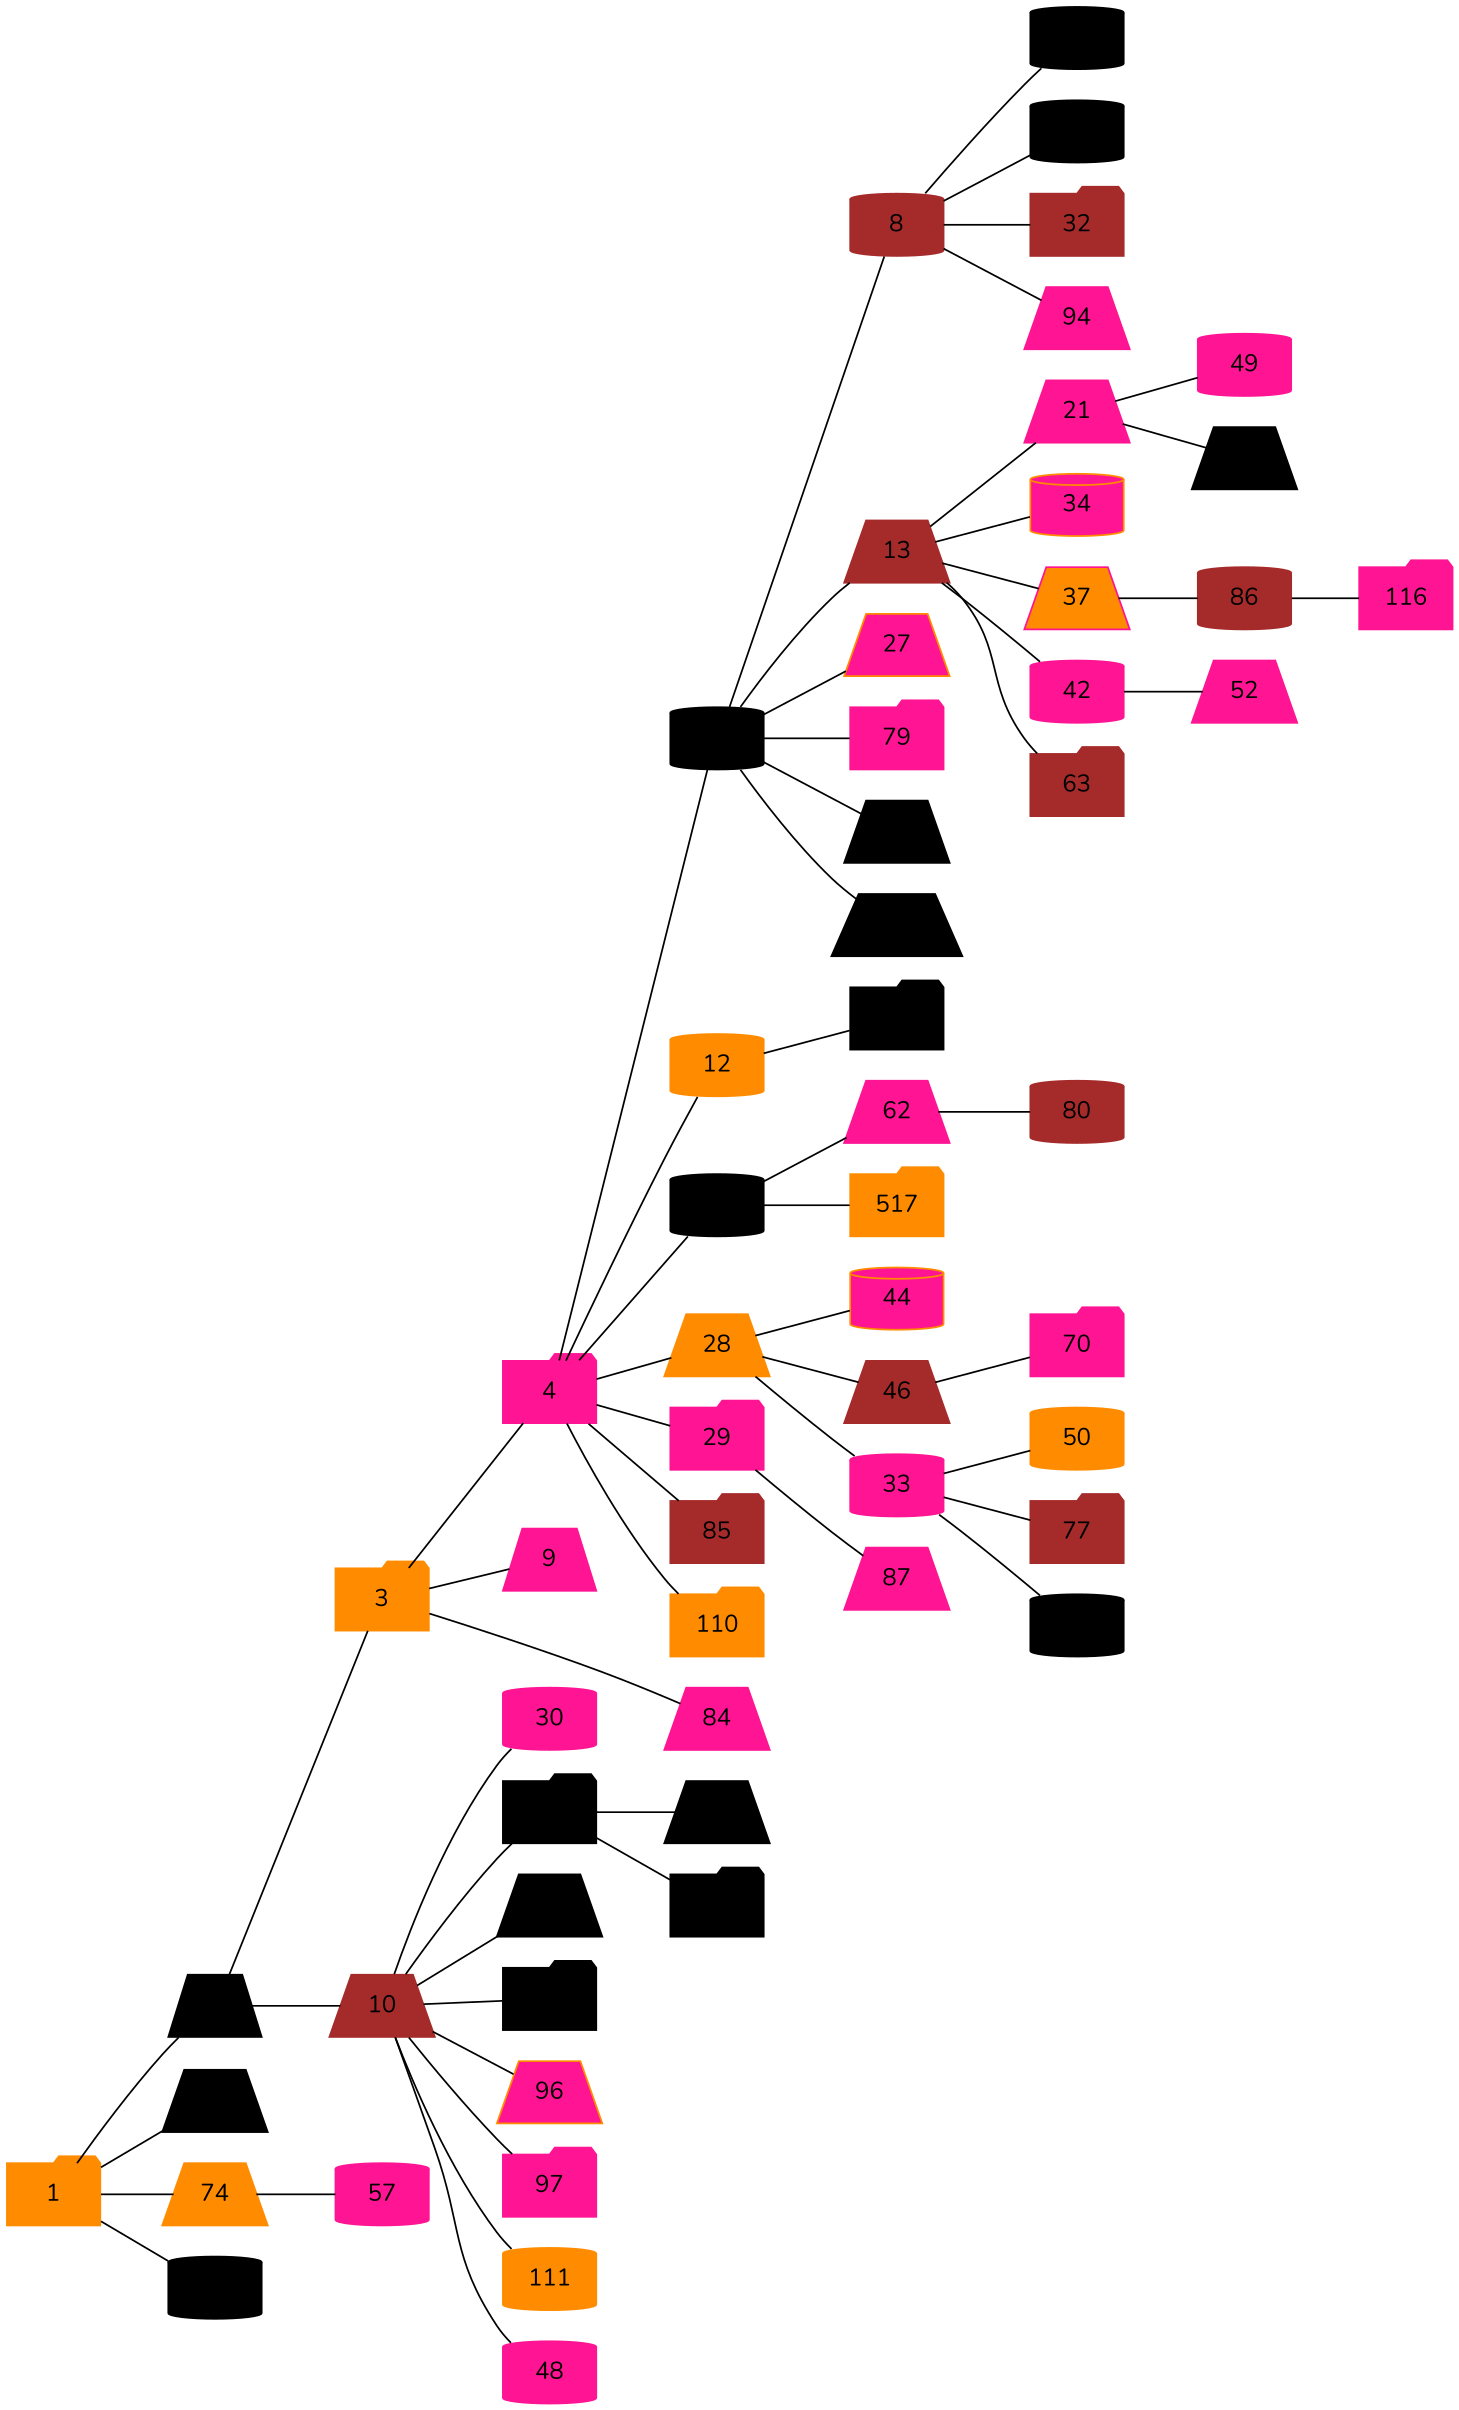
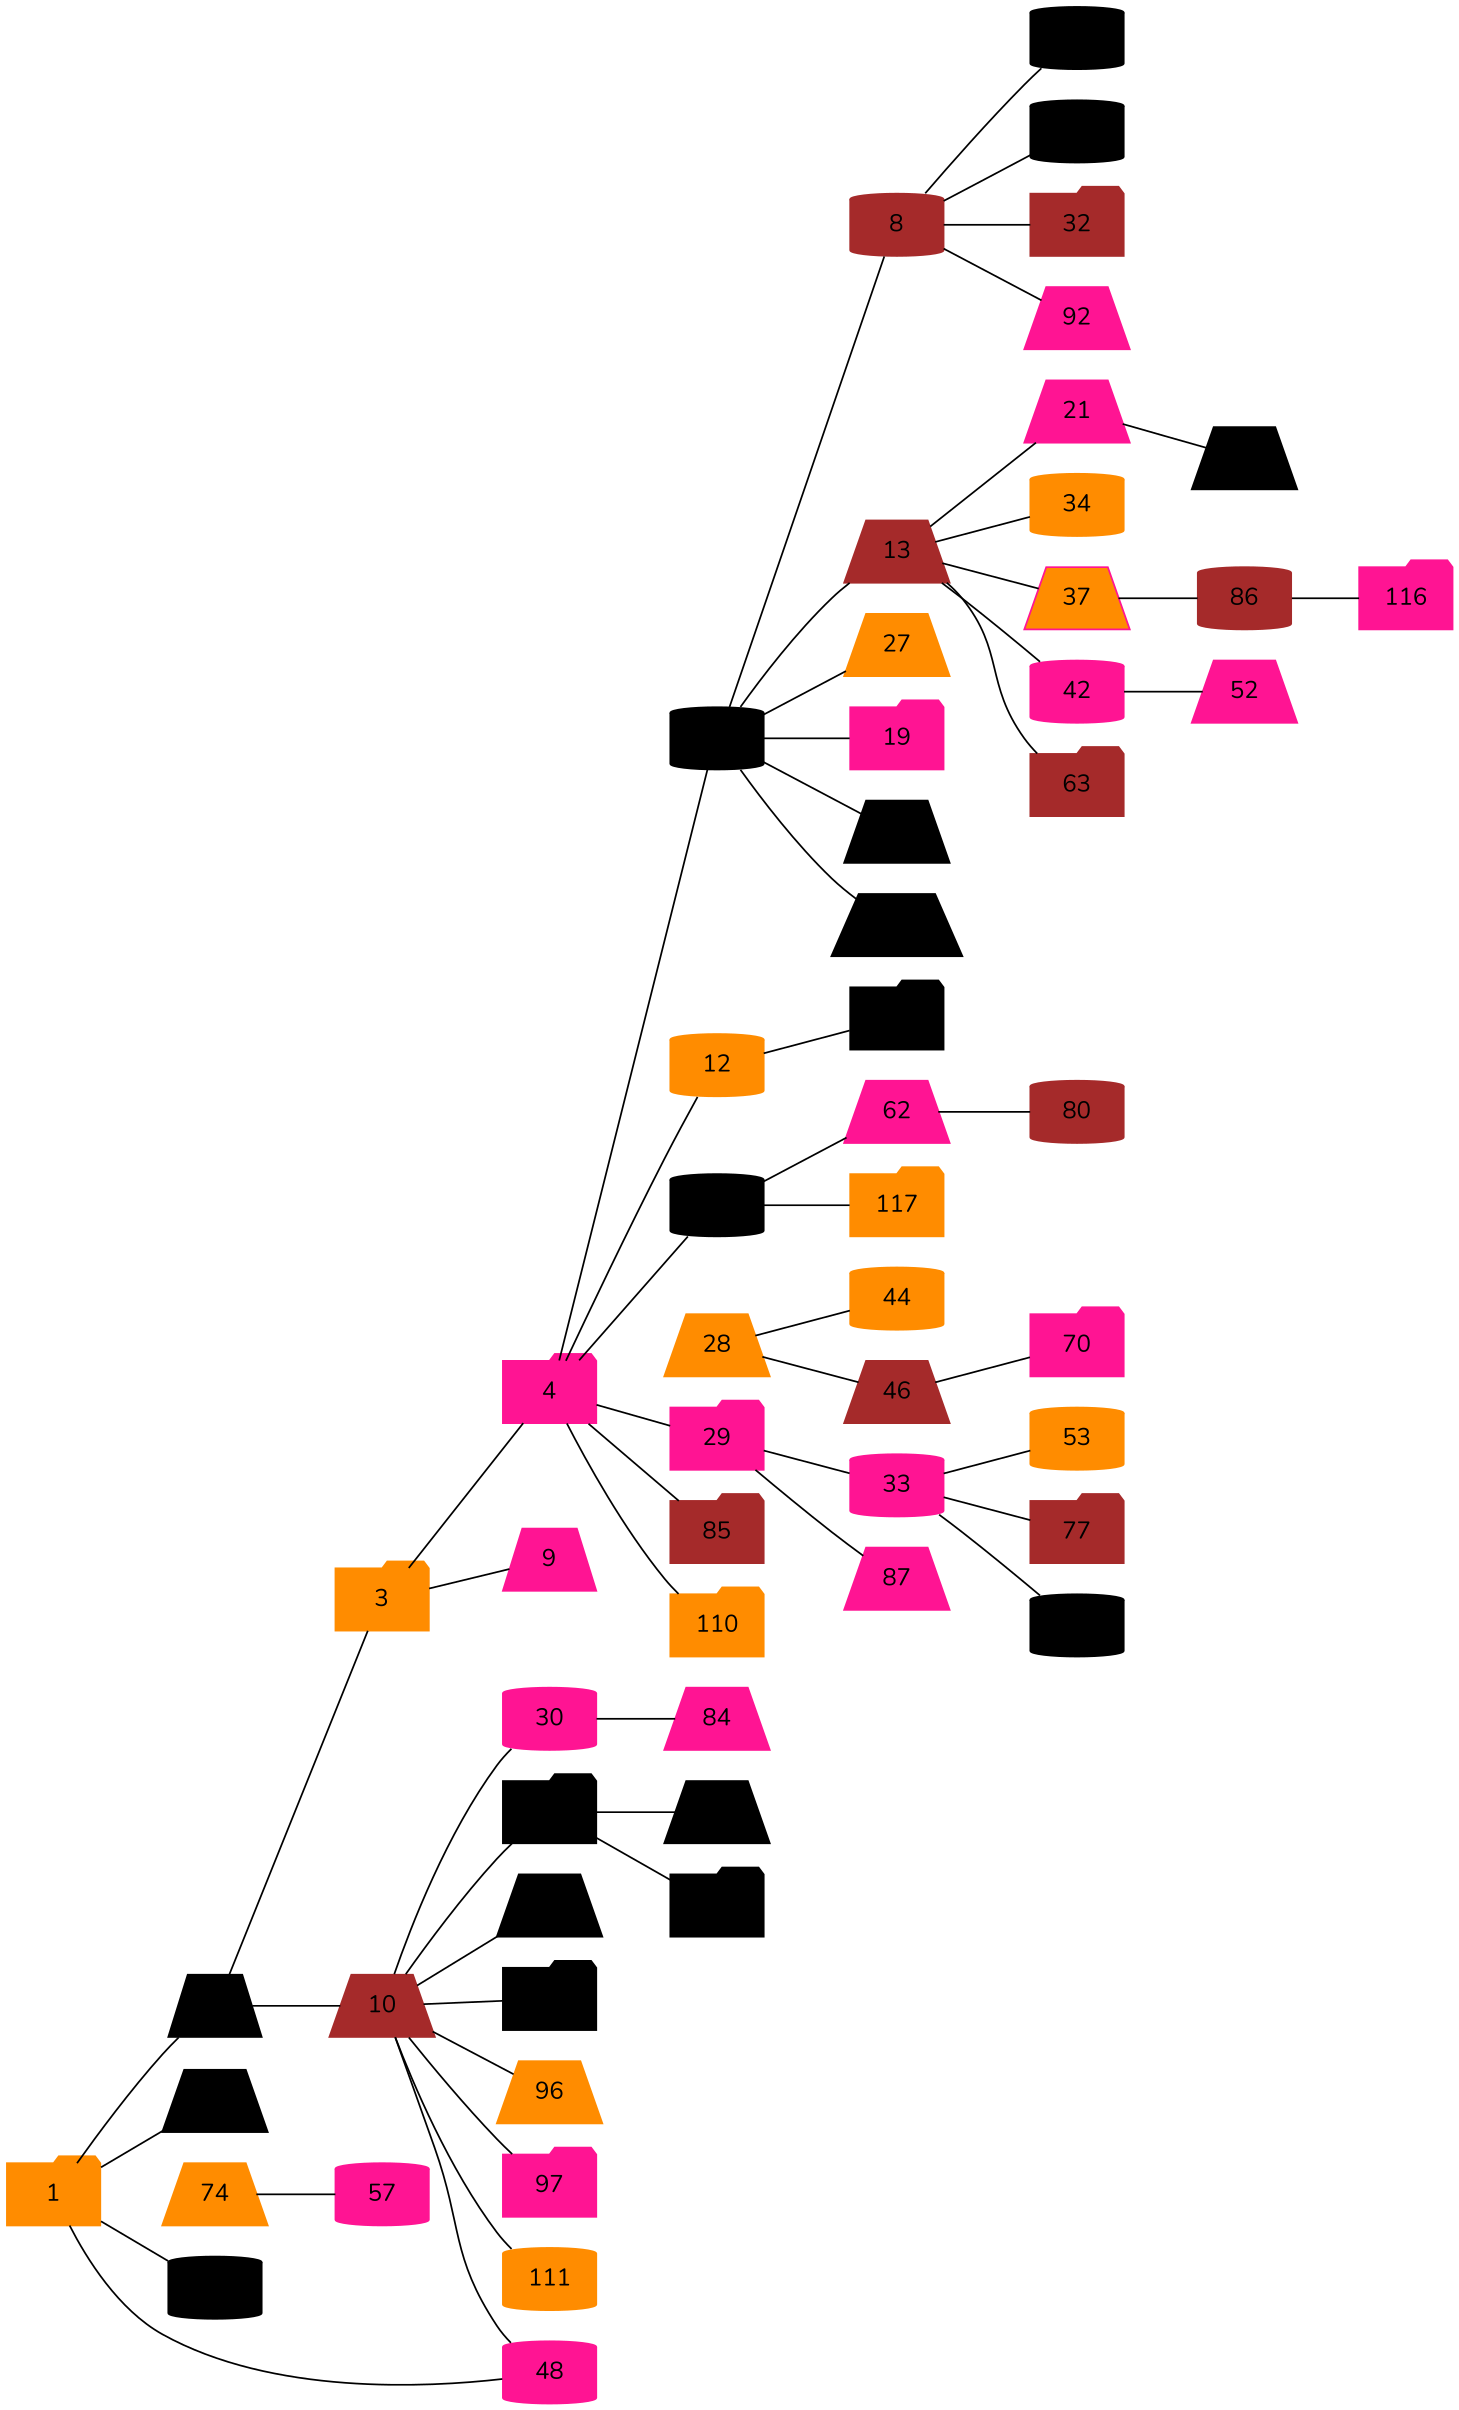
node "94": label "94" -> "92"
node "49": removed
node "34": fillcolor deeppink -> darkorange
node "27": fillcolor deeppink -> darkorange
node "79": label "79" -> "19"
node "517": label "517" -> "117"
node "44": fillcolor deeppink -> darkorange
edge "28" -- "4": removed
edge "28" -- "33": now "29" -- "33"
node "50": label "50" -> "53"
edge "3" -- "84": now "30" -- "84"
node "96": fillcolor deeppink -> darkorange
edge "1" -- "74": now "1" -- "48"
